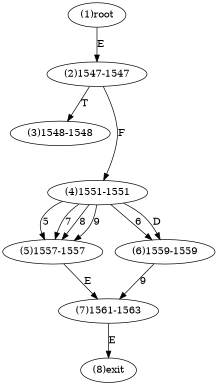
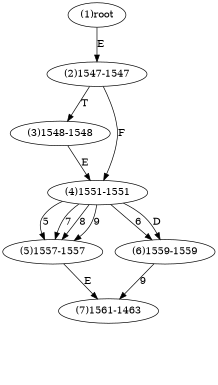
edge "(3)1548-1548" -> "(4)1551-1551": added, label "E"
node "(7)1561-1563": label "(7)1561-1563" -> "(7)1561-1463"
node "(8)exit": removed
